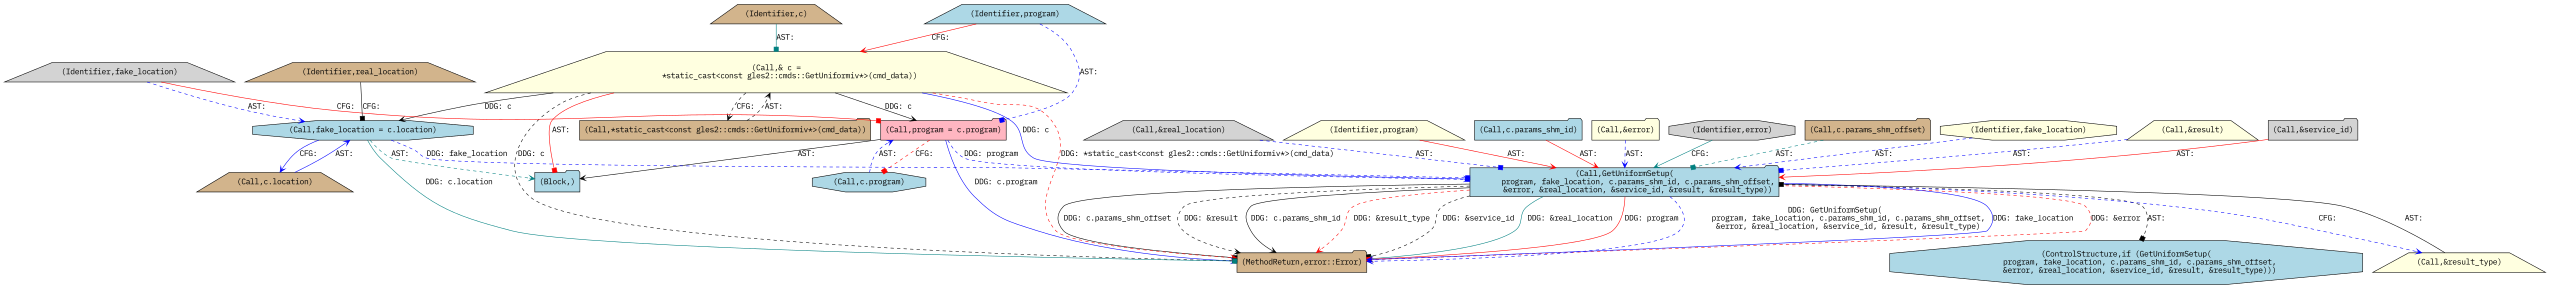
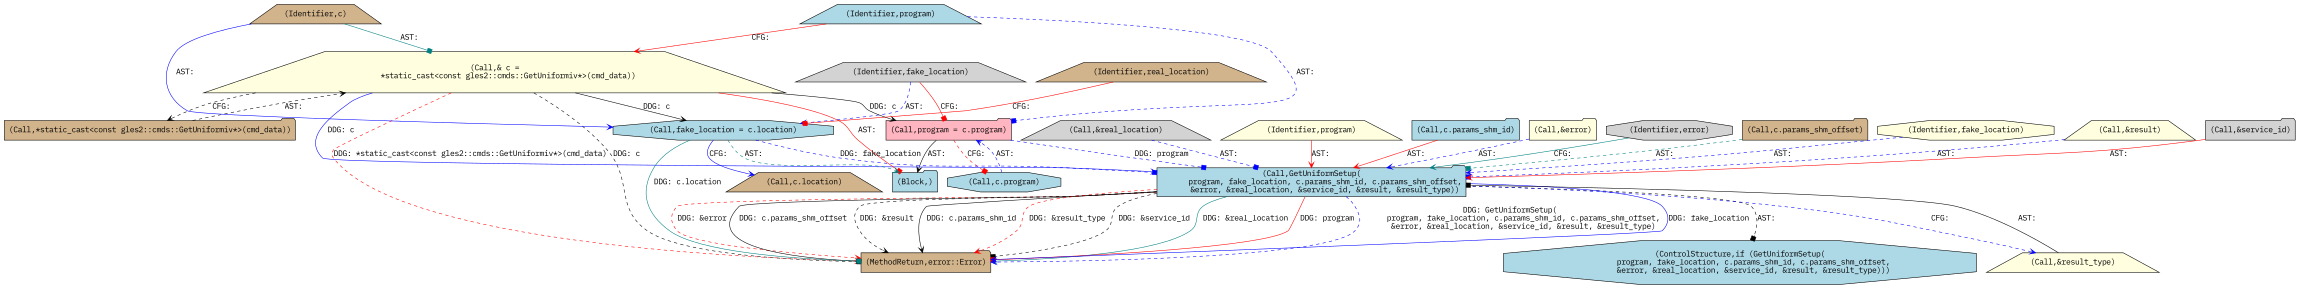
edge "(Identifier,real_location)" -> "(Call,fake_location = c.location)": color black -> red
edge "(Call,c.location)" -> "(Call,fake_location = c.location)": now "(Identifier,c)" -> "(Call,fake_location = c.location)"
edge "(Call,program = c.program)" -> "(MethodReturn,error::Error)": removed, label "DDG: c.program"
